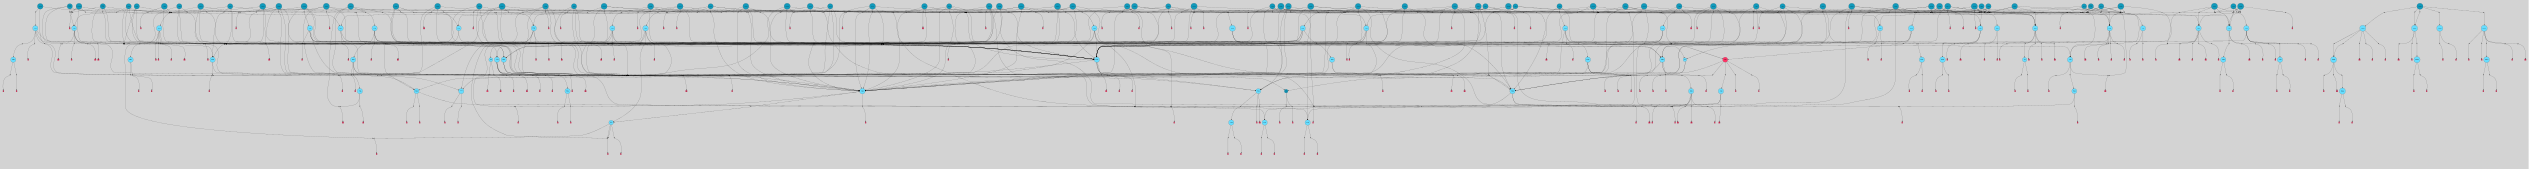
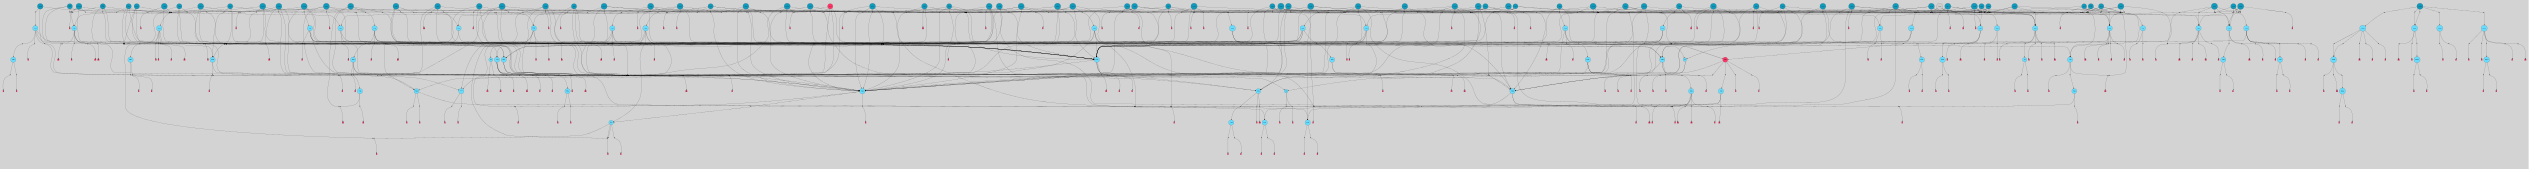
node "T953": fillcolor #1199bb -> #ff3366
node "T1083": fillcolor #1199bb -> #cccccc
node "T3": fillcolor #1199bb -> #66ddff
